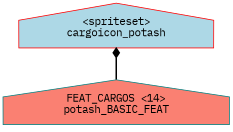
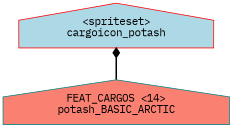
node "FEAT_CARGOS <14> potash_BASIC_FEAT": label "FEAT_CARGOS <14> potash_BASIC_FEAT" -> "FEAT_CARGOS <14> potash_BASIC_ARCTIC"
